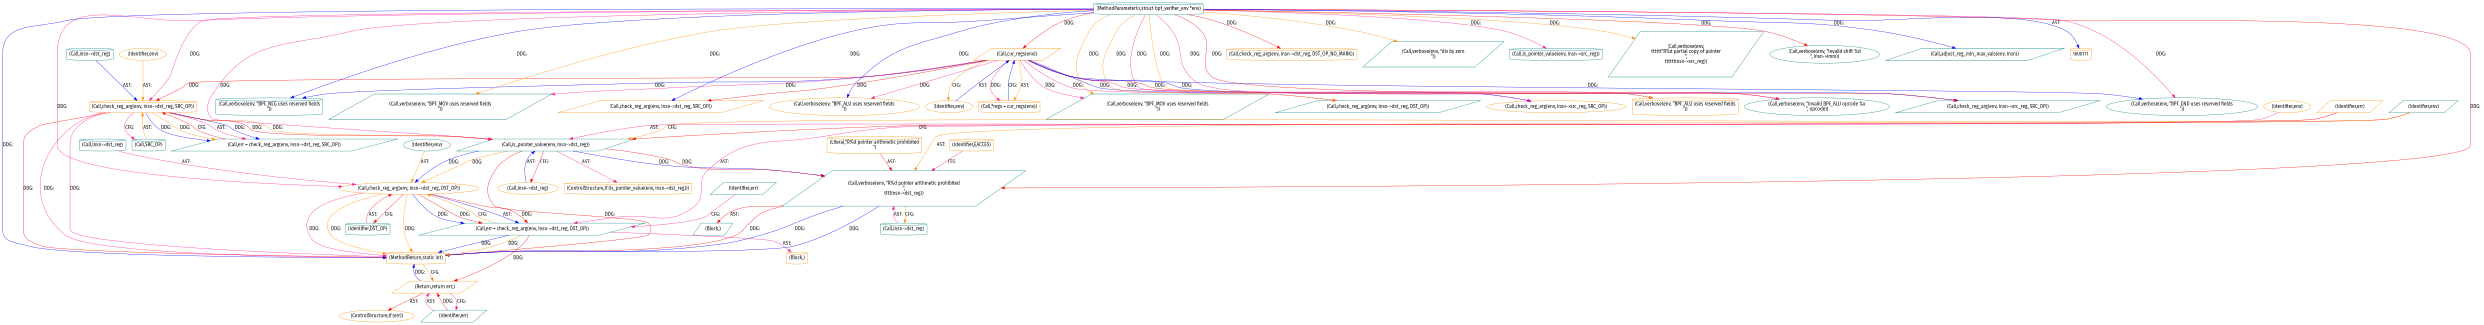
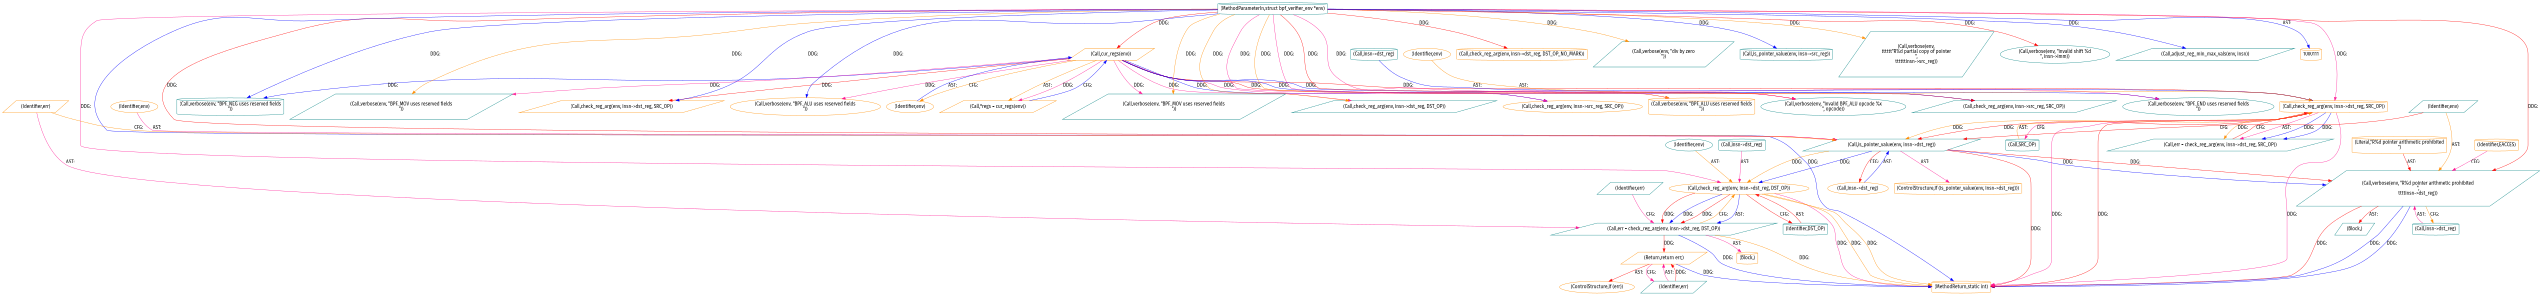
edge "(MethodParameterIn,struct bpf_verifier_env *env)" -> "(Call,is_pointer_value(env, insn->src_reg))": color deeppink -> blue
edge "(MethodParameterIn,struct bpf_verifier_env *env)" -> "(Call,is_pointer_value(env, insn->dst_reg))": color deeppink -> red
node "(Call,*regs = cur_regs(env))": shape cylinder -> parallelogram
edge "(MethodReturn,static int)" -> "(Return,return err;)": removed, label "CFG:"
